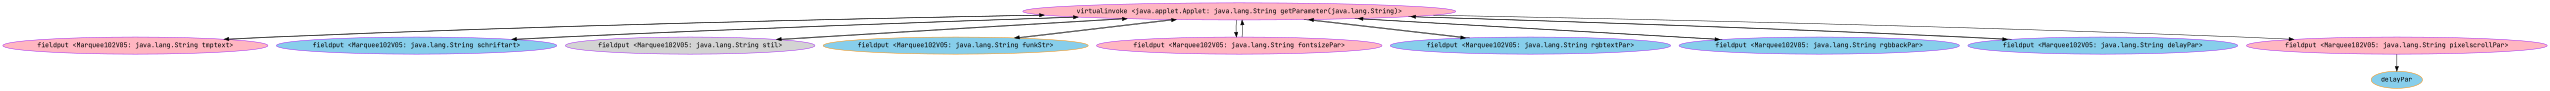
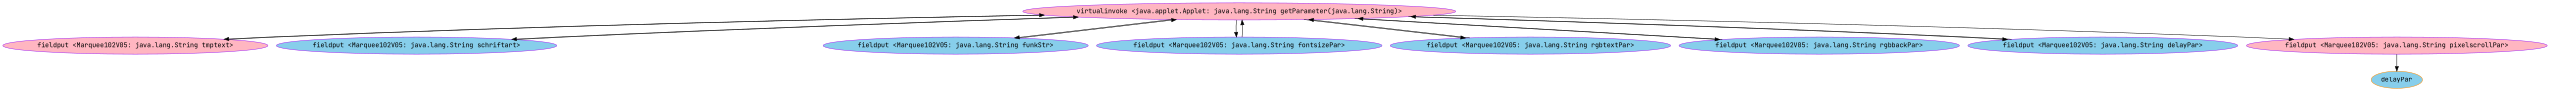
node "fieldput <Marquee102V05: java.lang.String stil>": removed
node "fieldput <Marquee102V05: java.lang.String funkStr>": color darkorange -> purple
node "fieldput <Marquee102V05: java.lang.String fontsizePar>": fillcolor lightpink -> skyblue
